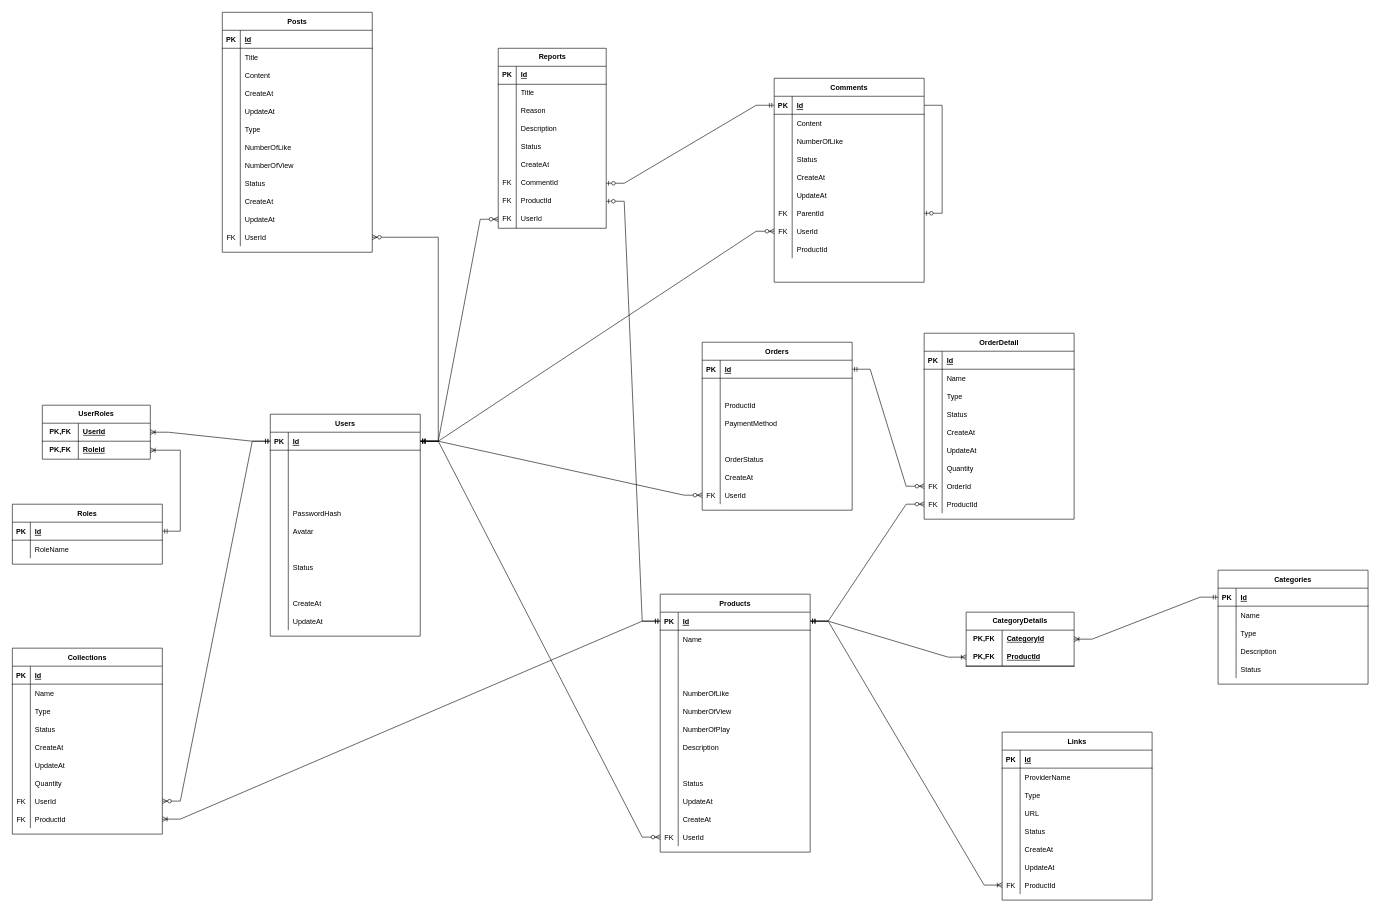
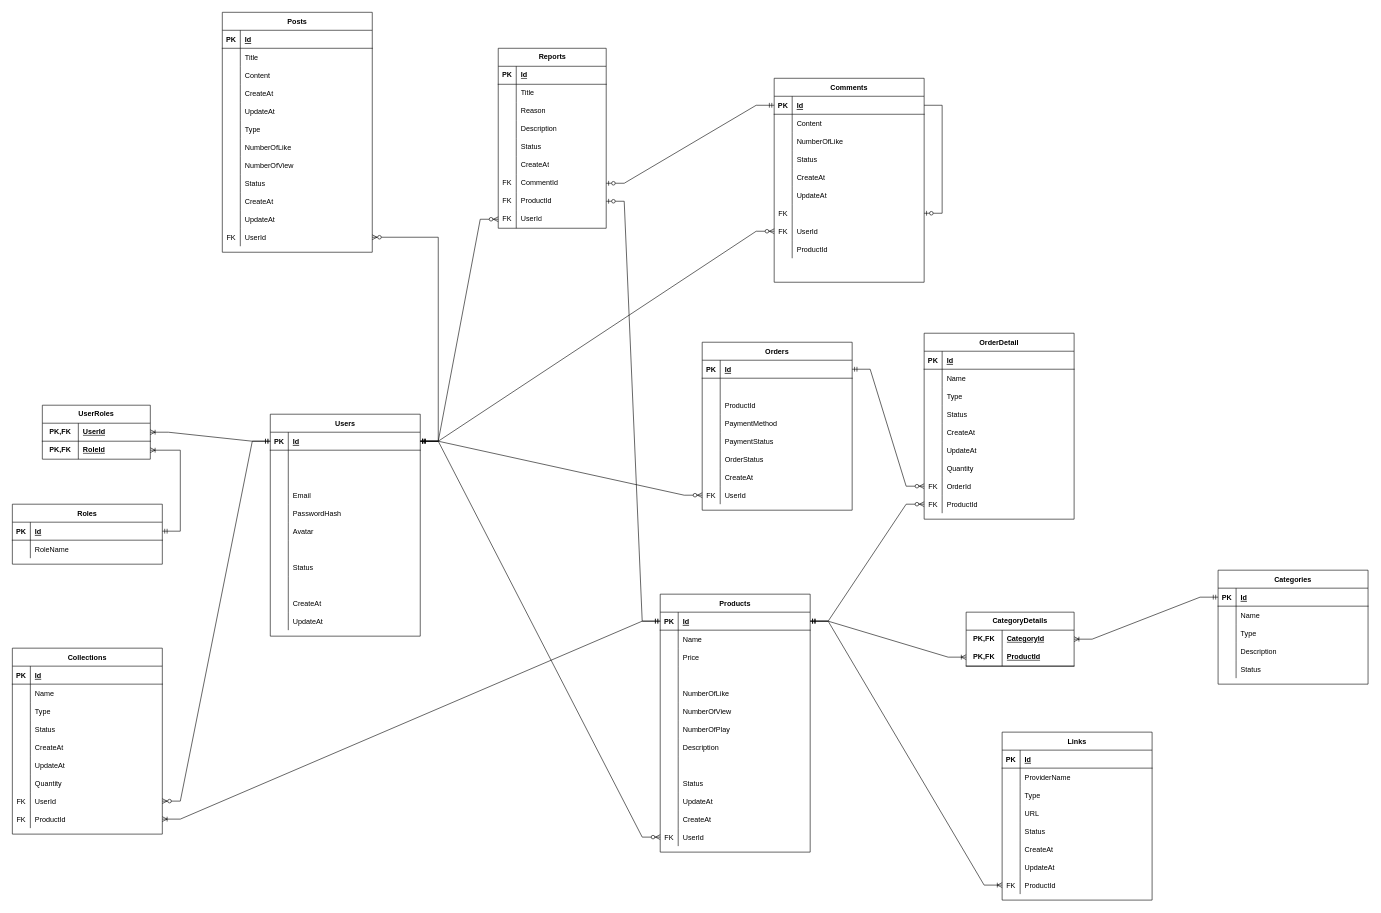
node "ParentId": removed
node "PaymentStatus": added
node "Email": added
node "Price": added
